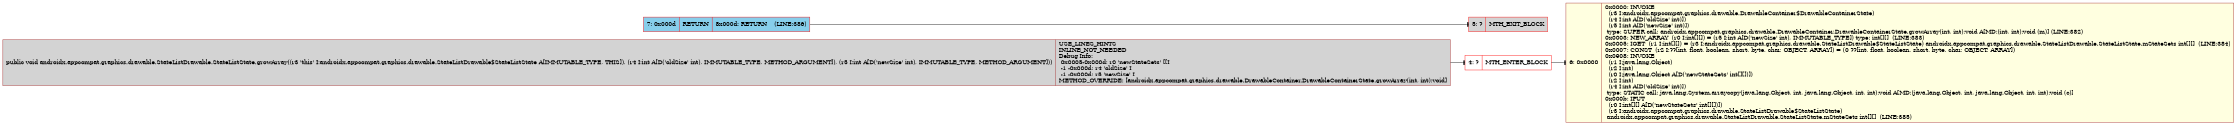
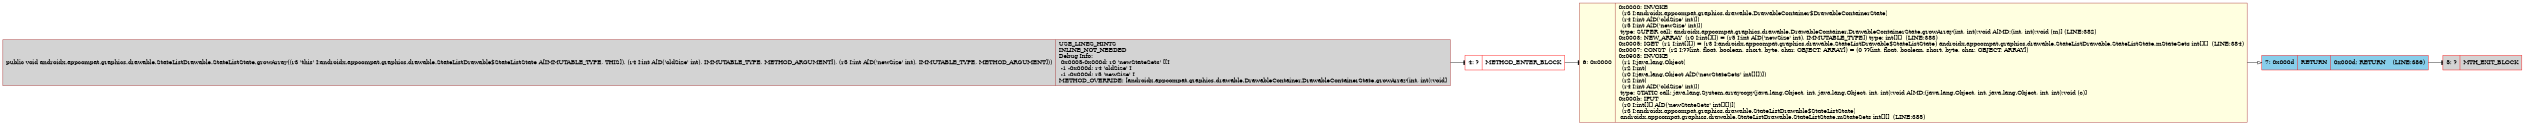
node "7: 0x000d": text "8x000d: RETURN    (LINE:386)" -> "0x000d: RETURN    (LINE:386)"
node "4: ?": text "MTH_ENTER_BLOCK" -> "METHOD_ENTER_BLOCK"
edge "6: 0x0000" -> "7: 0x000d": added
